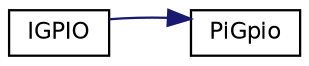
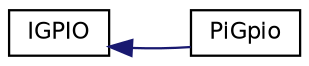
edge "IGPIO" -> "PiGpio": reversed
